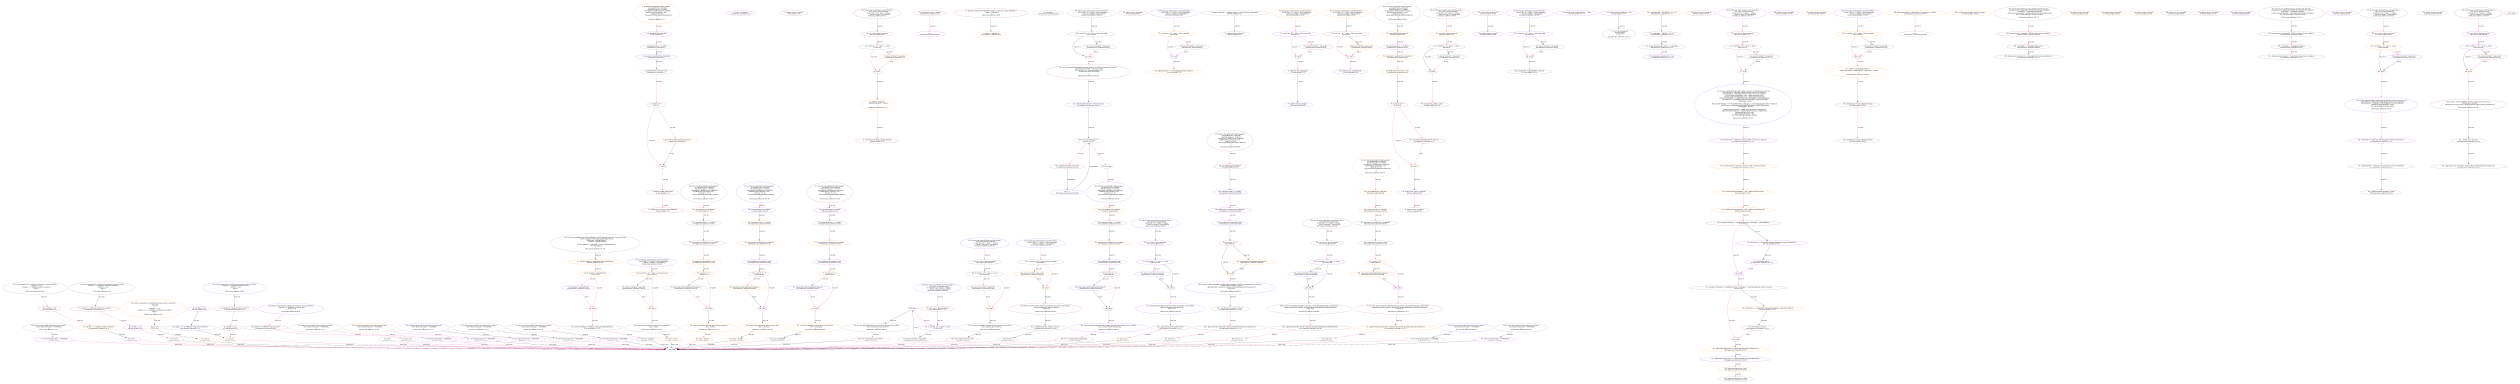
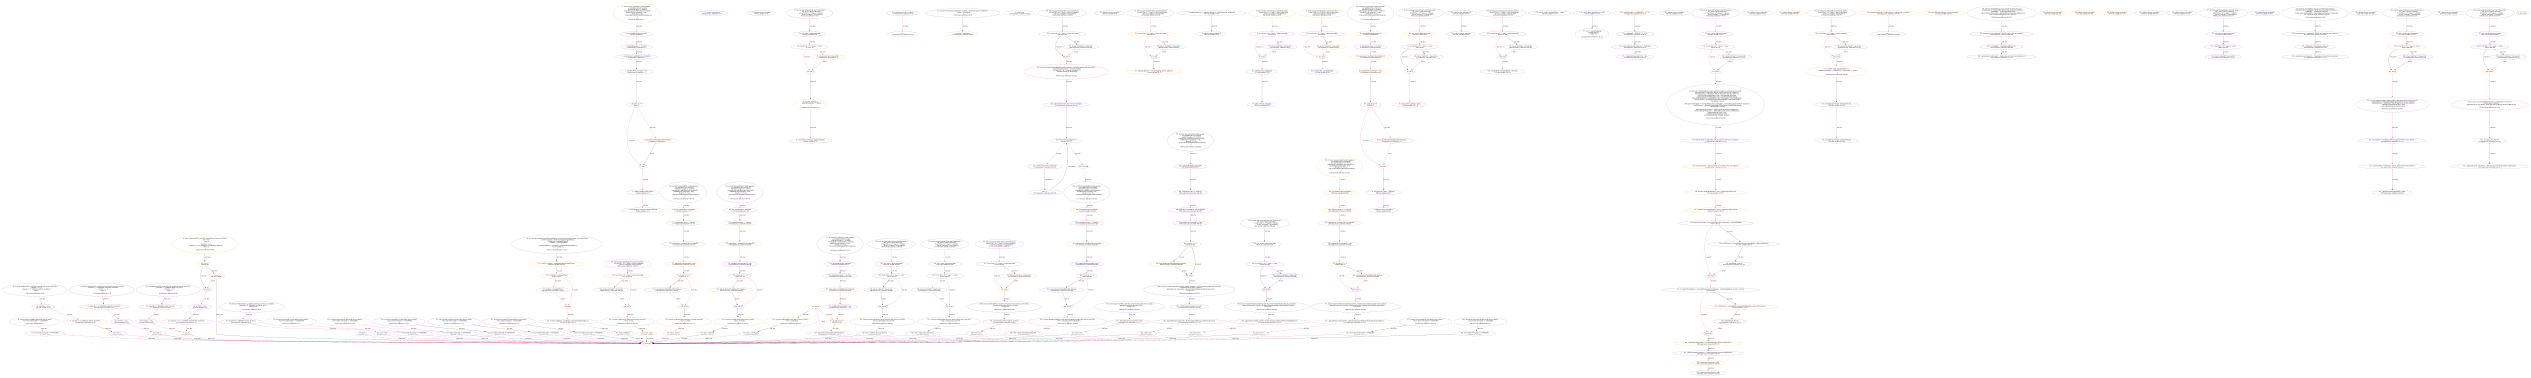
node "273_ end_if": removed
node "46_ end_if": added
edge "217_ if_now % 15 == 0 1424-if-218-220" -> "217_ end_if": reversed
edge "227_ end_if" -> "227_ if_startTime + (5 * 1 days) == _vtime 1475-if-228-229": reversed
